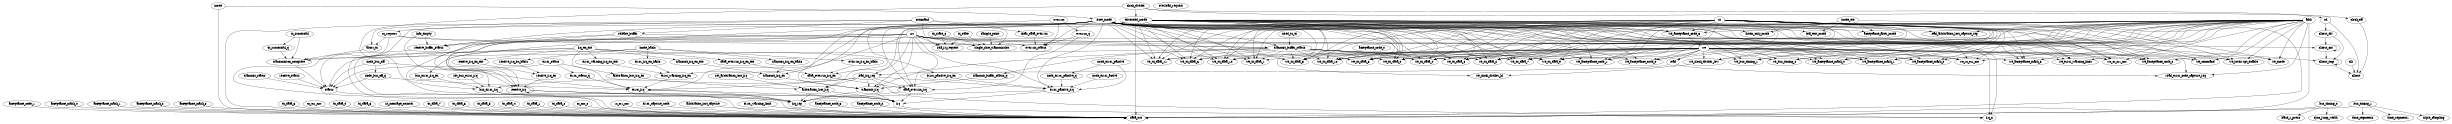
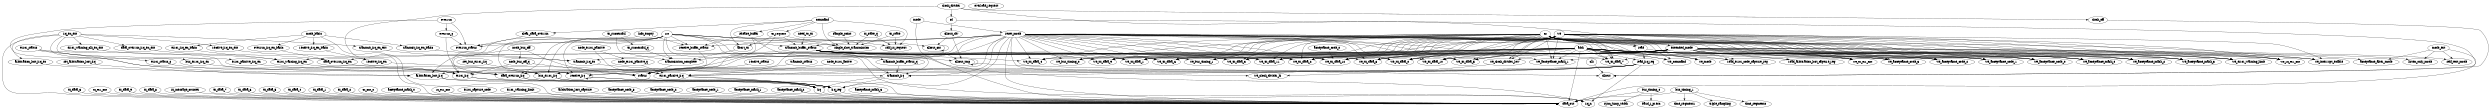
edge "extended_mode" -> "we_tx_data_4": removed
edge "we_acceptance_code_3" -> "we": reversed
node "error_warning_irq_en_ext": label "error_warning_irq_en_ext" -> "error_warning_clk_en_ext"
edge "rst" -> "error_passive_irq": removed
edge "extended_mode" -> "data_out": removed
